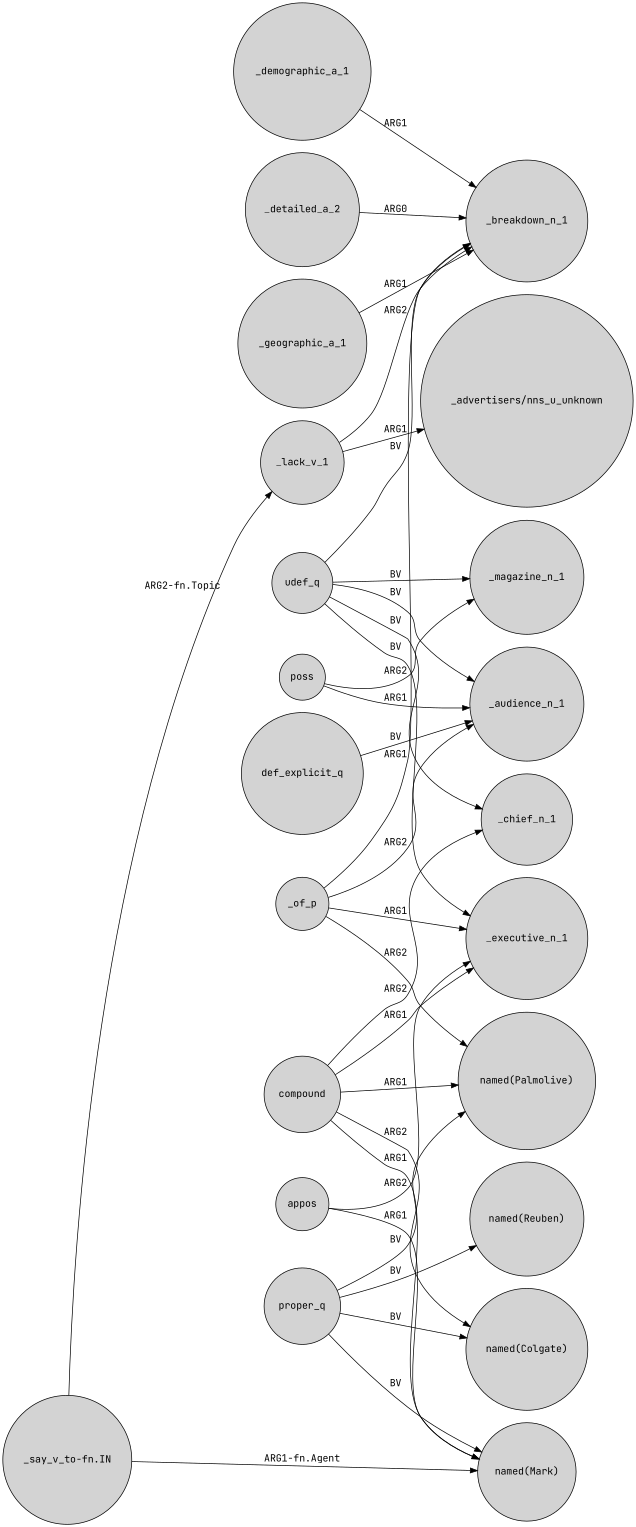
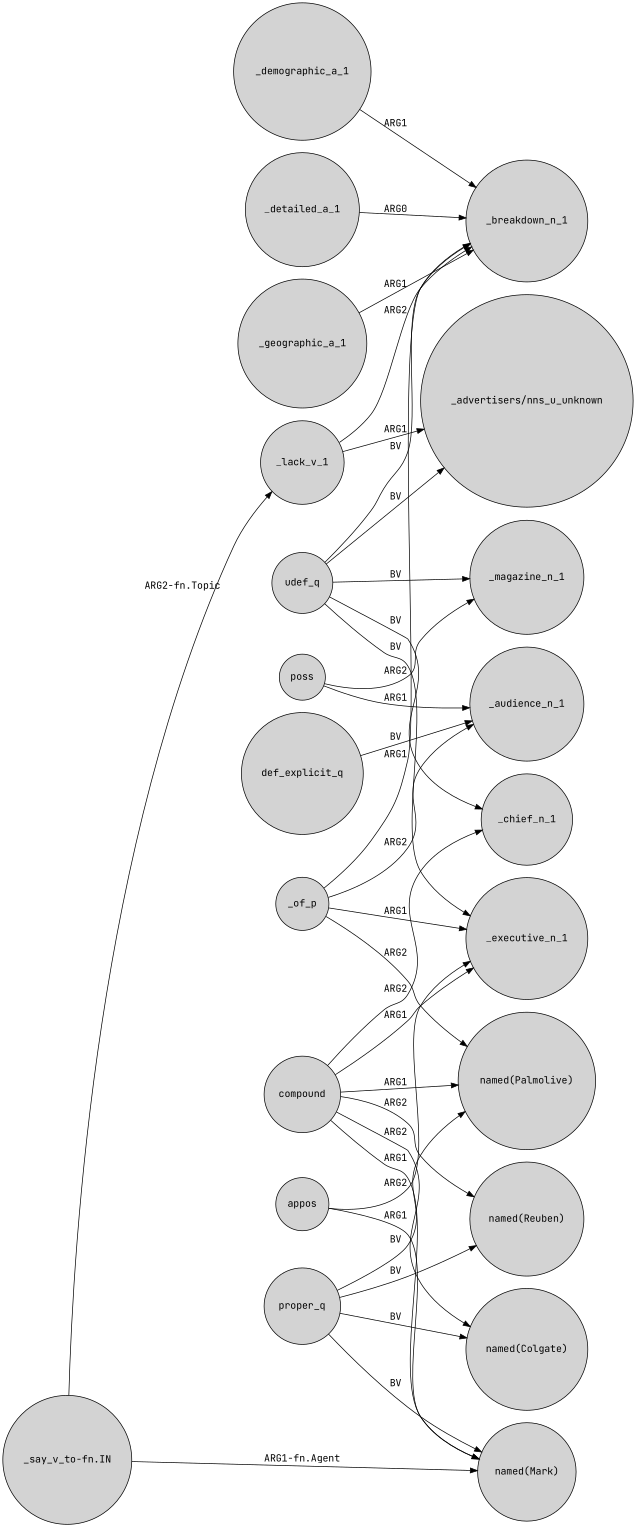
node "_detailed_a_2": label "_detailed_a_2" -> "_detailed_a_1"
edge "udef_q" -> "_audience_n_1": now "udef_q" -> "_advertisers/nns_u_unknown"
edge "compound" -> "named(Reuben)": added, label "ARG2"
